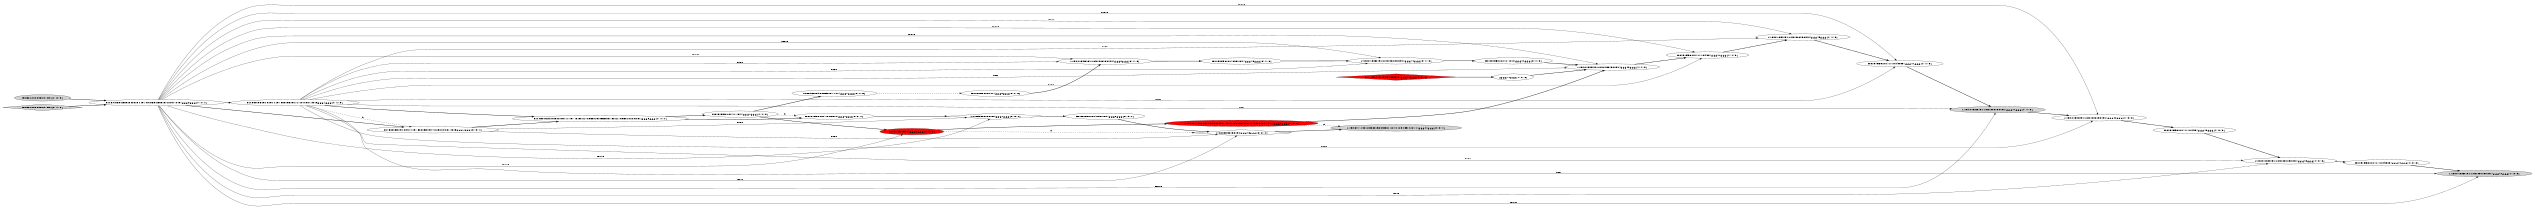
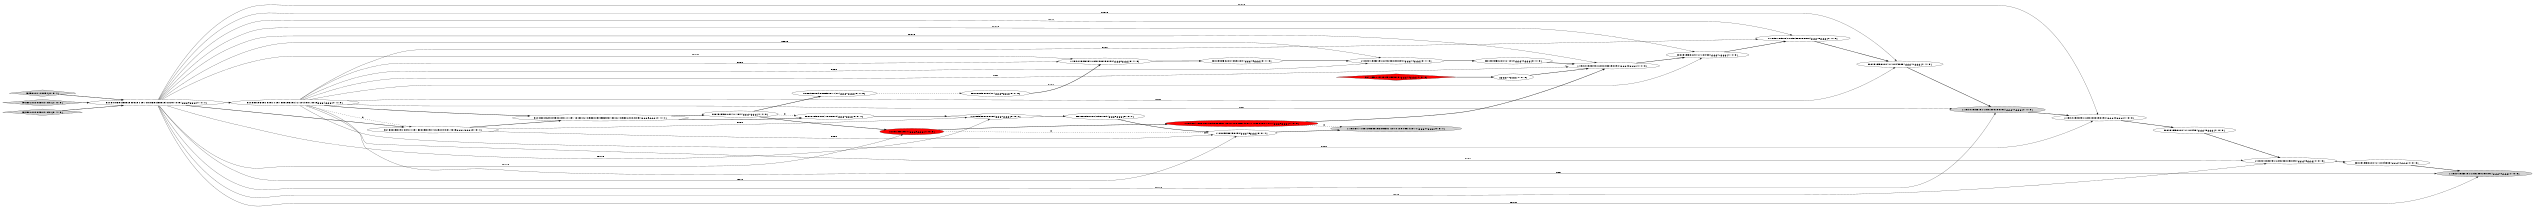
node "testDomainValidate1['0', '0', '1']": added
node "testDomainHostPortMatch['1', '0', '0']": shape ellipse -> diamond
node "h.validate(cookie,origin)@@@10@@@['0', '0', '1']": shape diamond -> ellipse
